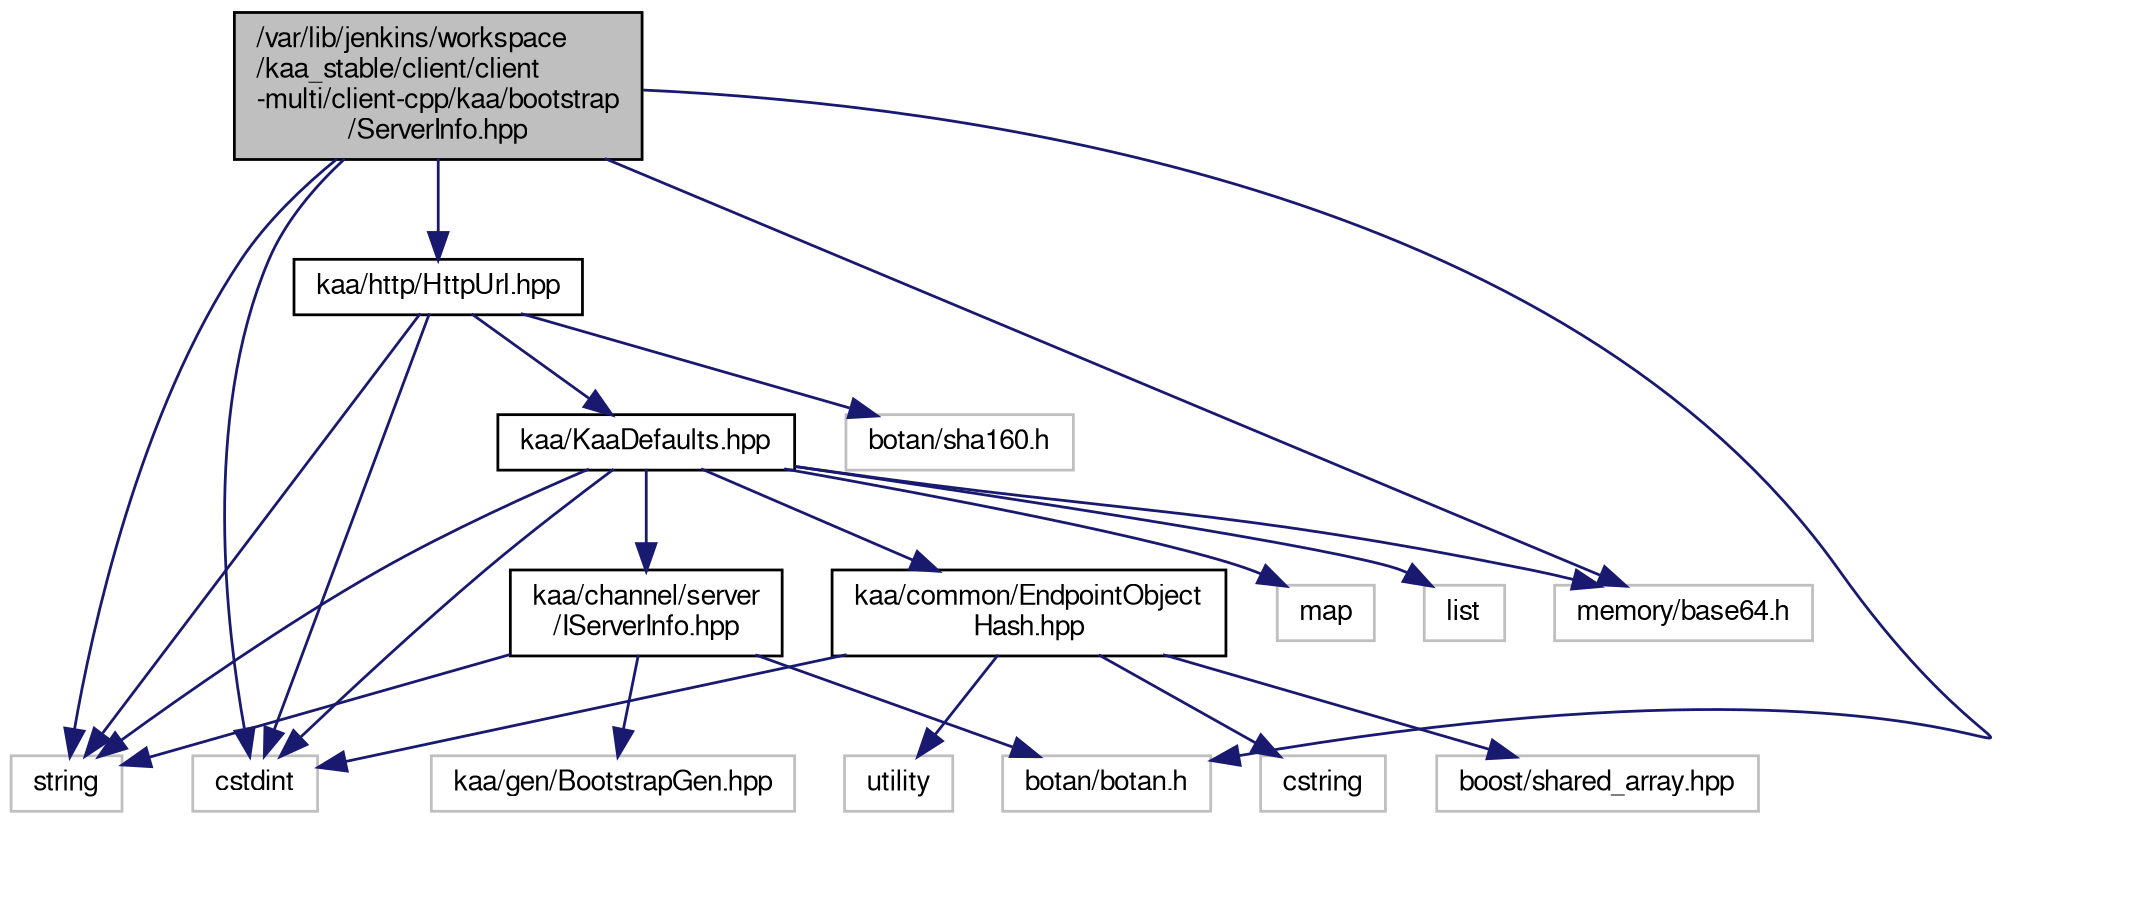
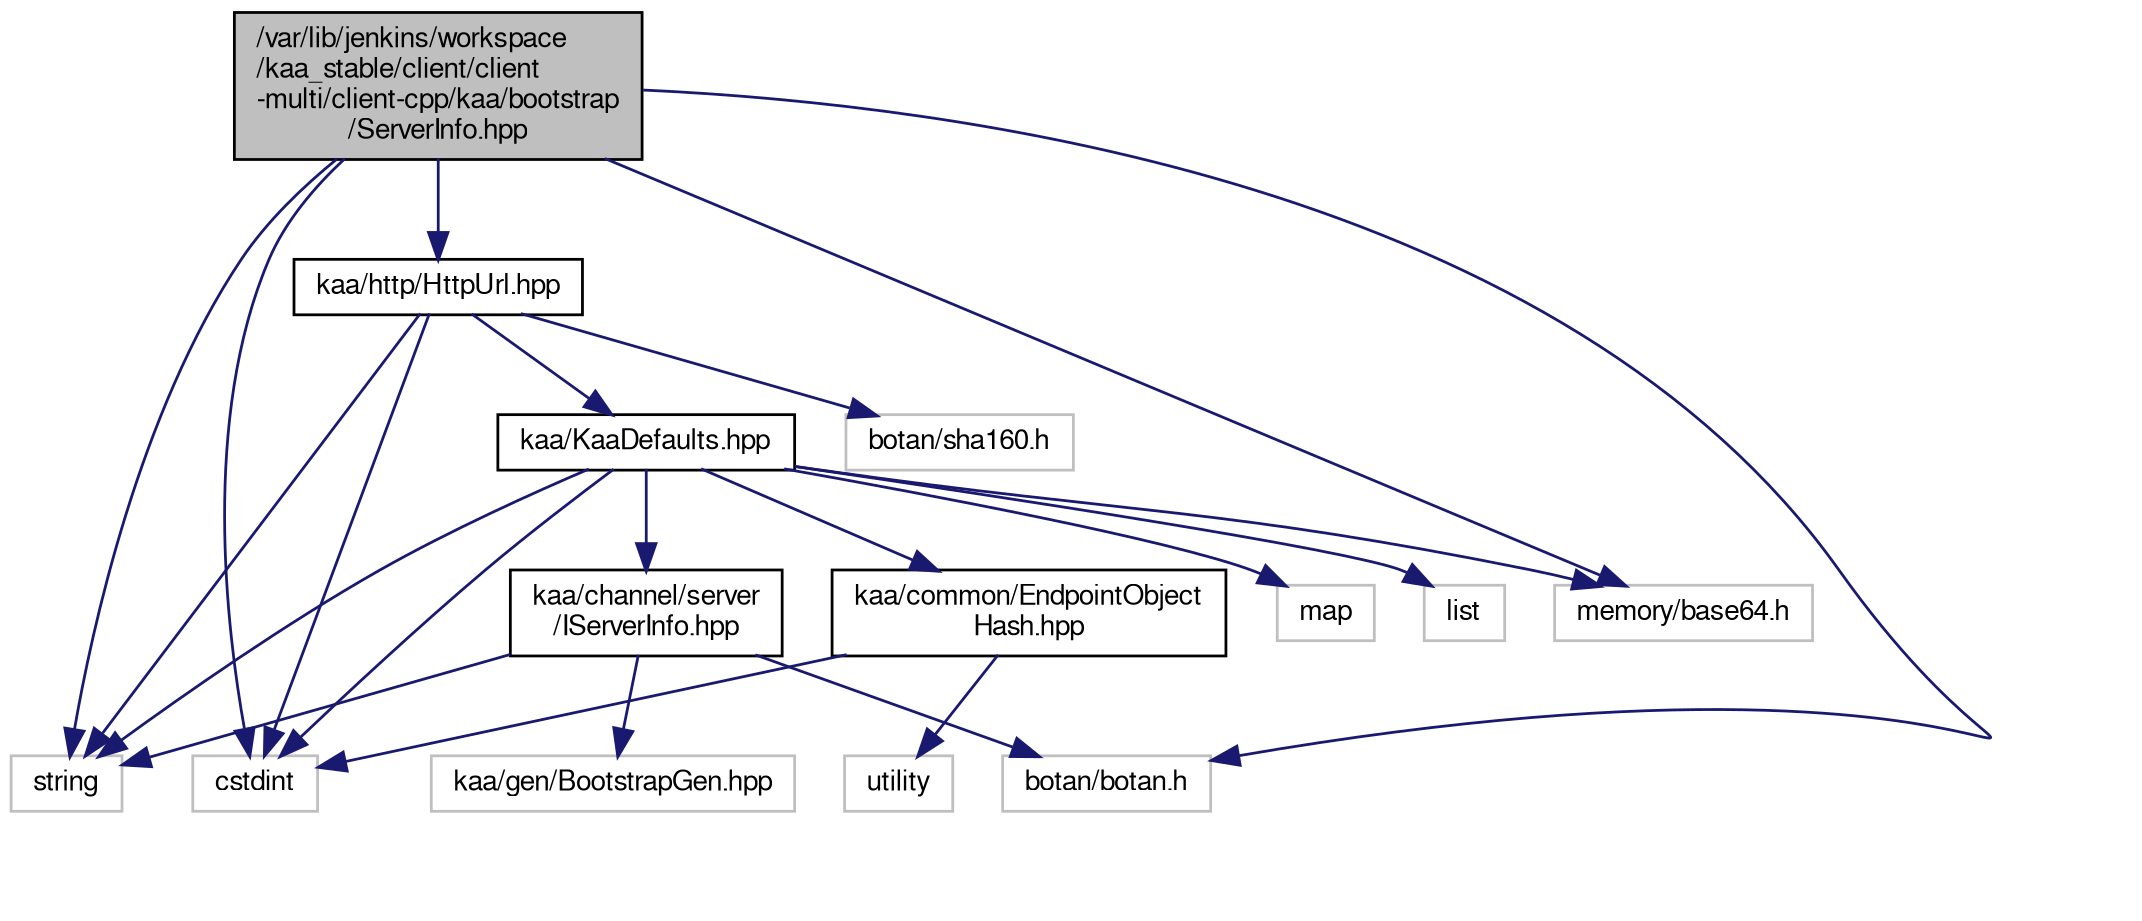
node "cstring": removed
node "boost/shared_array.hpp": removed
